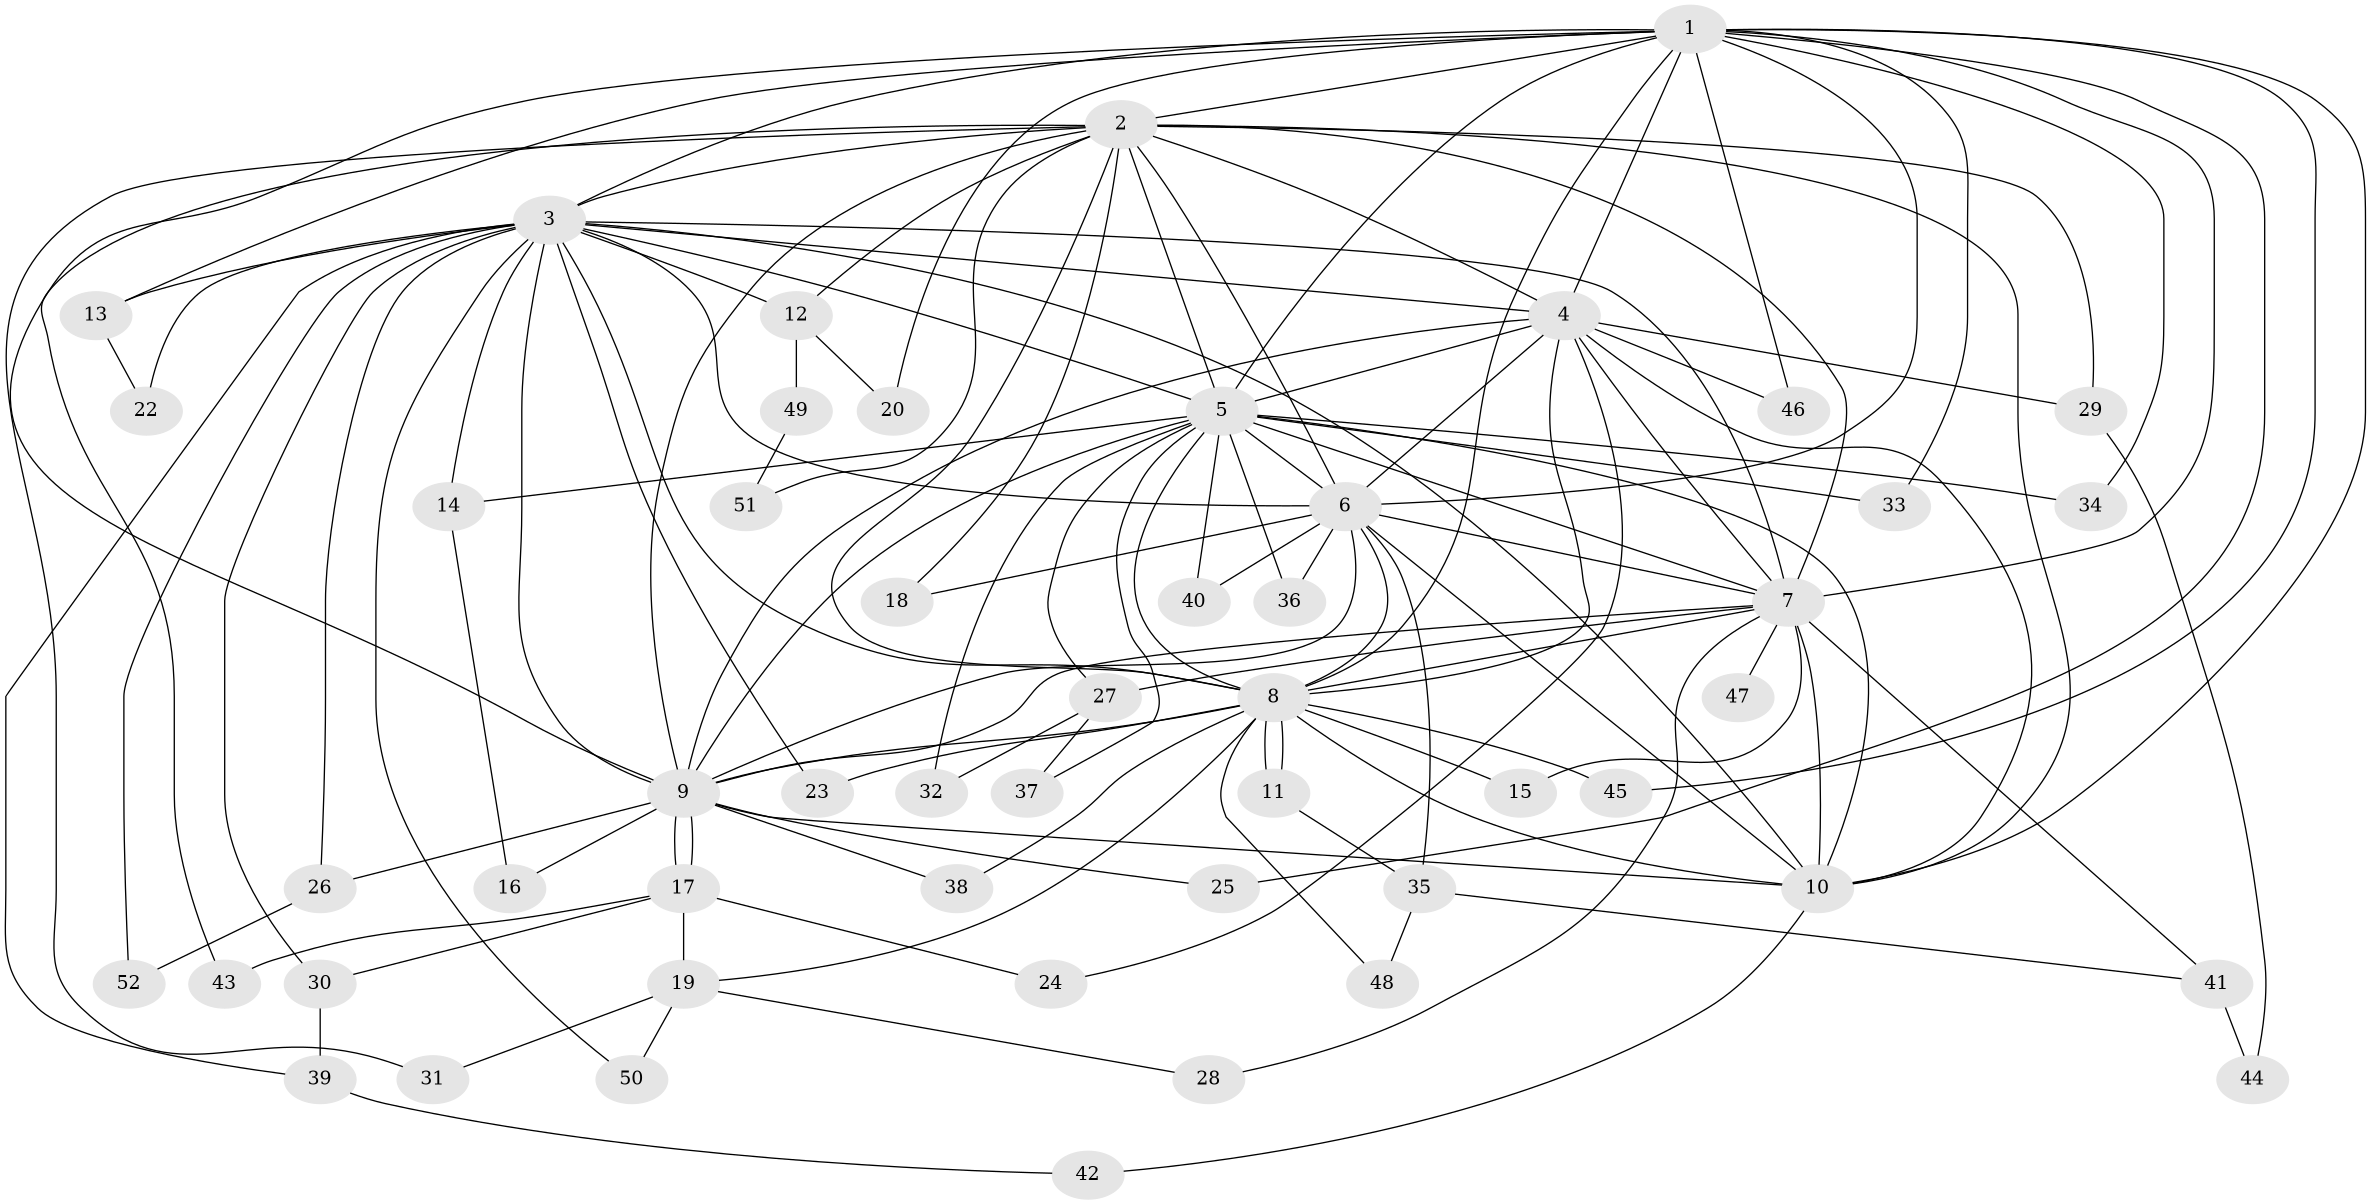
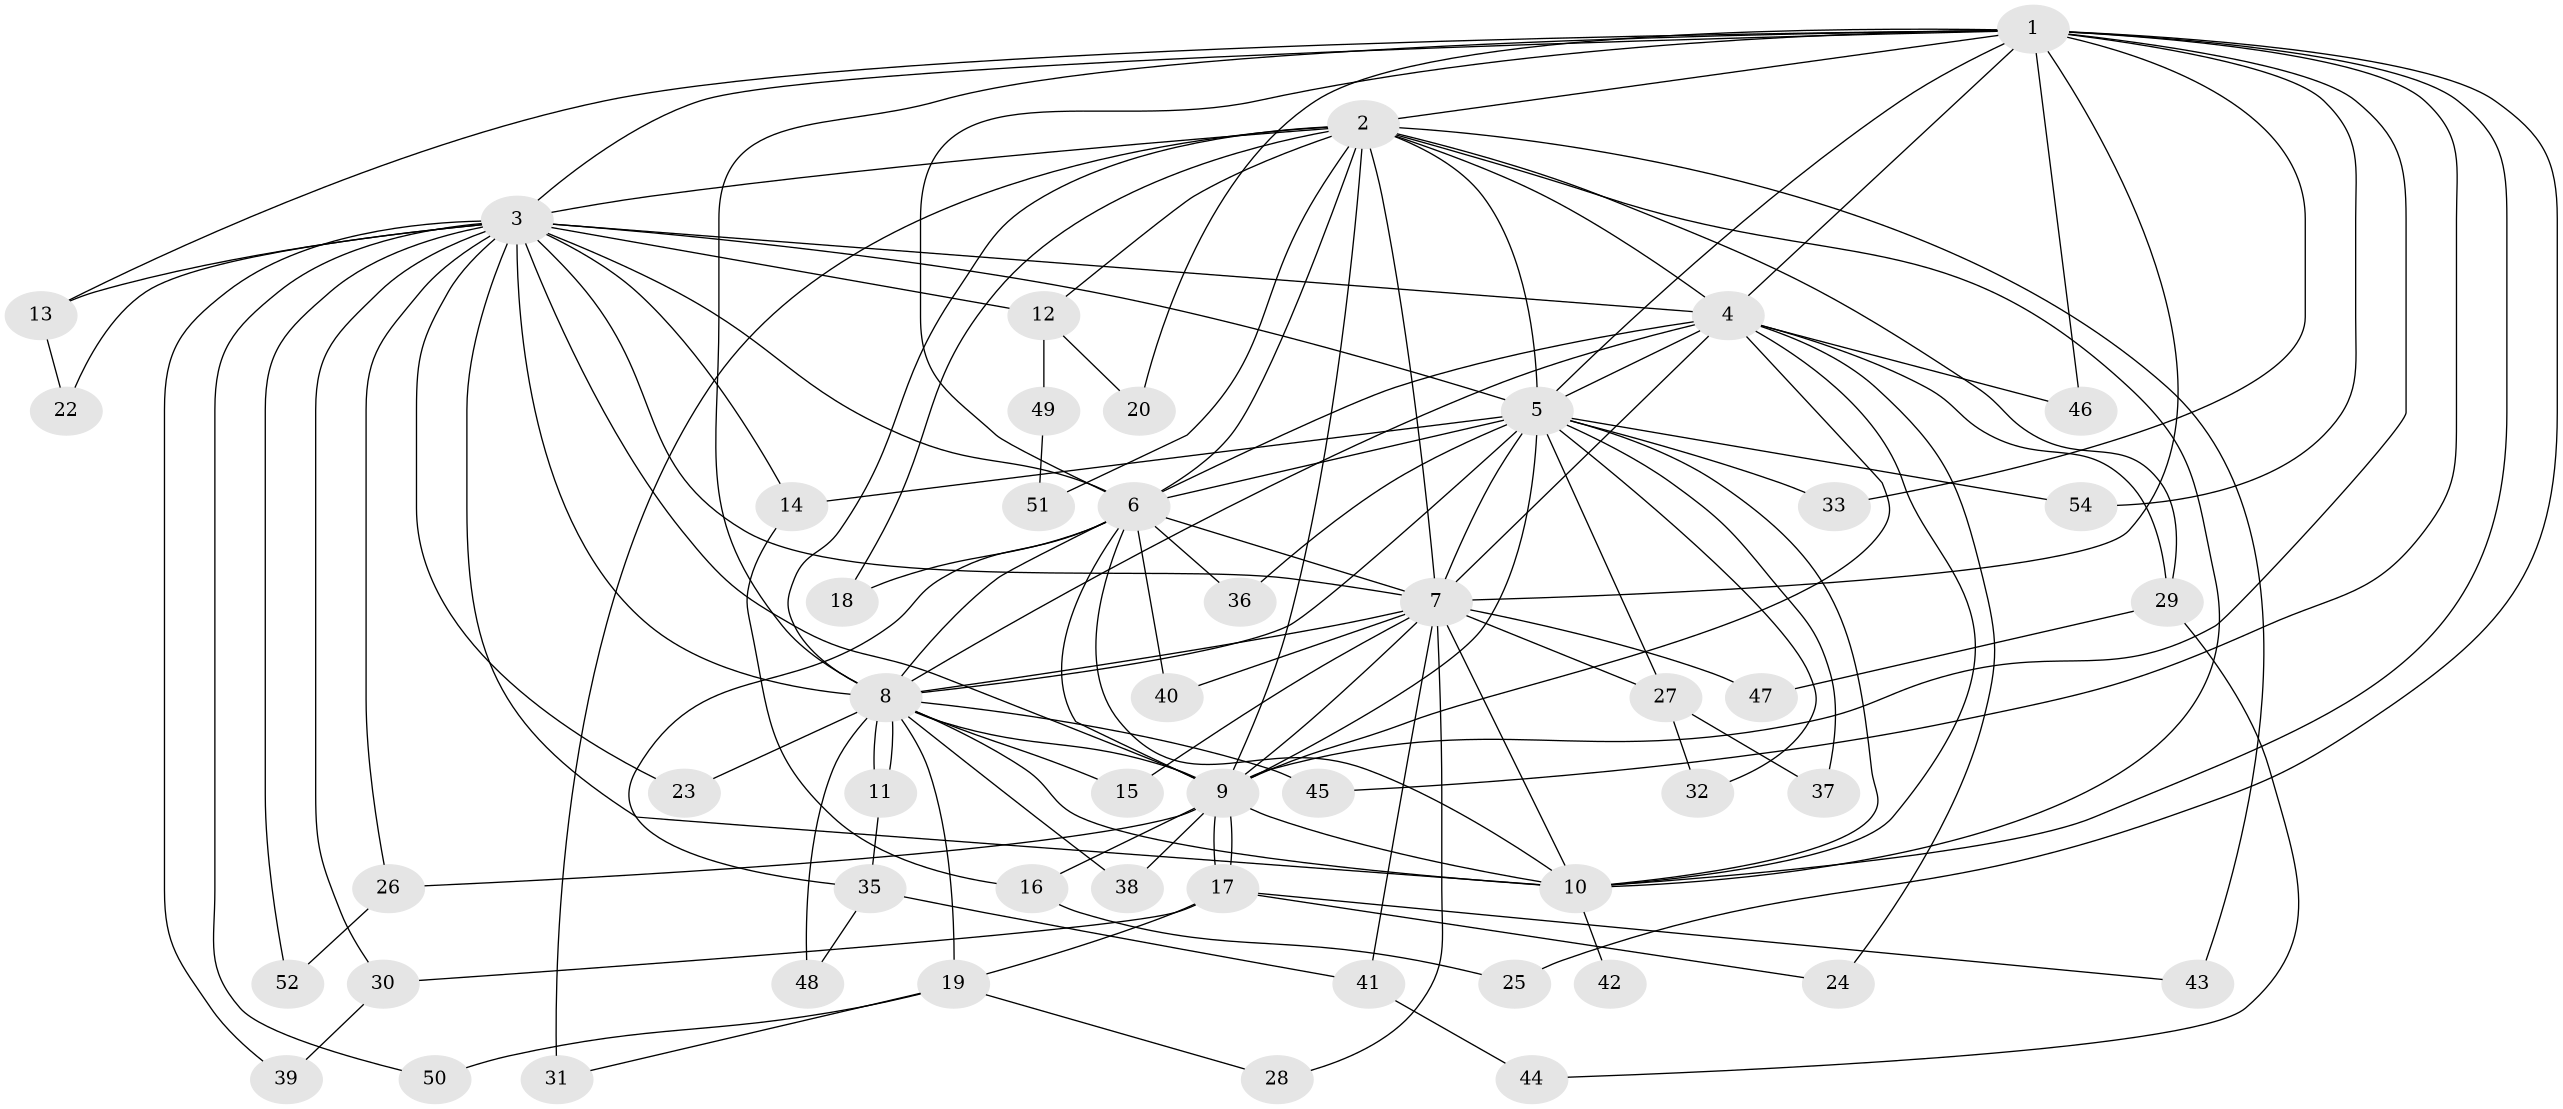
node "34": label "34" -> "54"
edge "5" -- "40": now "7" -- "40"
edge "29" -- "47": added
edge "9" -- "25": now "16" -- "25"
edge "39" -- "42": removed
